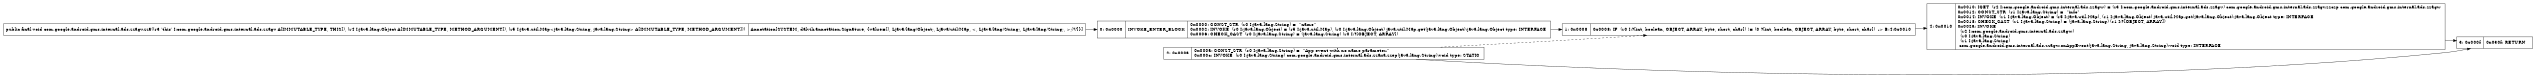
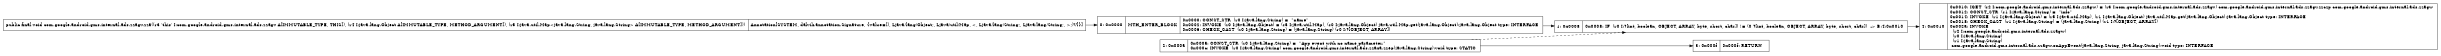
node "0: 0x0000": text "INVOKE_ENTER_BLOCK" -> "MTH_ENTER_BLOCK"
edge "4: 0x0010" -> "3: 0x000f": removed
node "3: 0x000f": text "0x030f: RETURN" -> "0x000f: RETURN"
